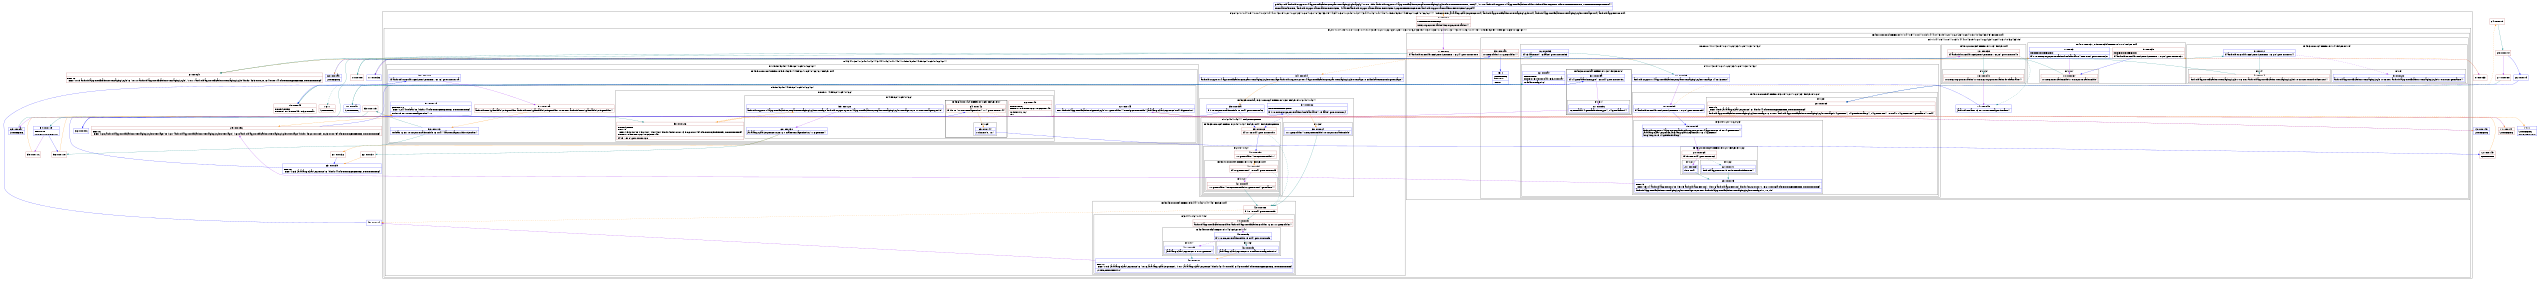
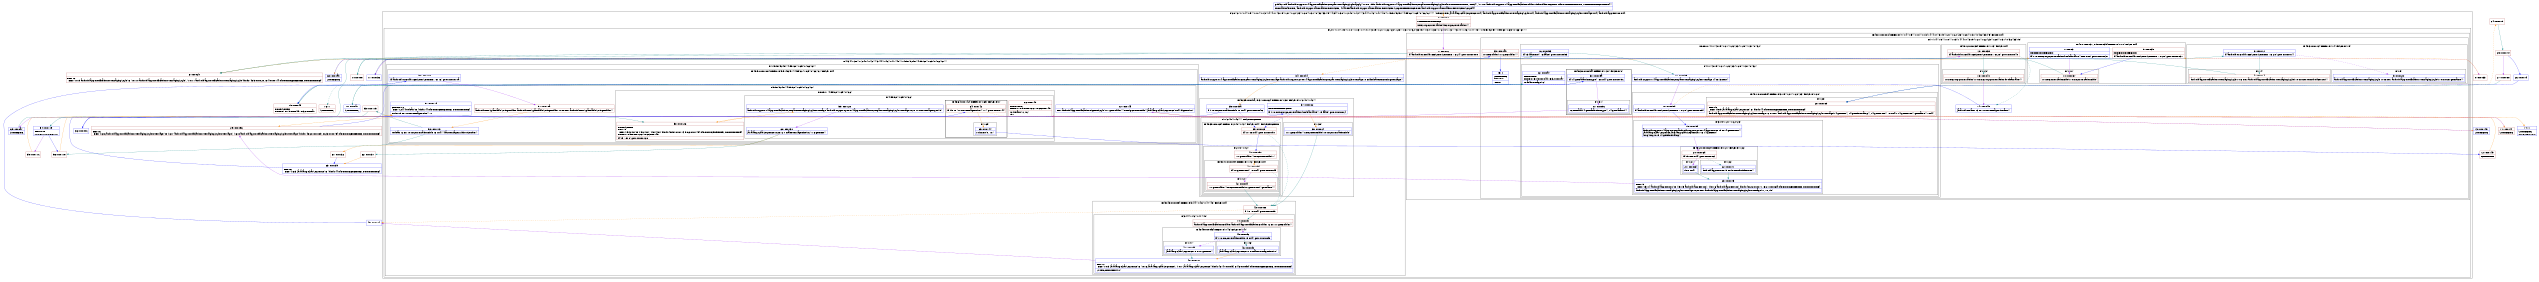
node "66: 0x0149": text "r0.insert(0, r6)" -> "r0.iterator(0, r6)"
edge "58: 0x0126" -> "71: 0x014f": now "66: 0x0149" -> "71: 0x014f"
